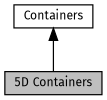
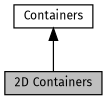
node "5D Containers": label "5D Containers" -> "2D Containers"
